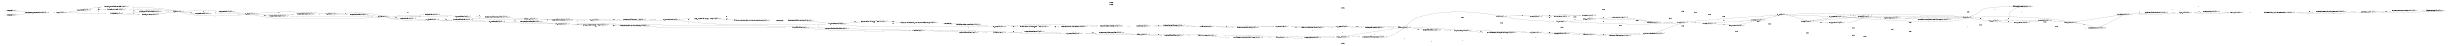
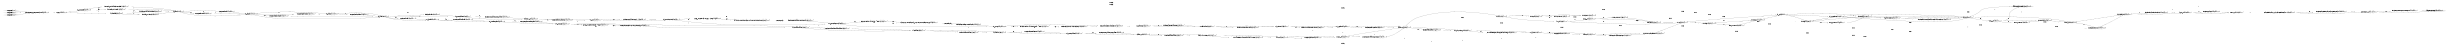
node "processArguments['0', '0', '1']": added
